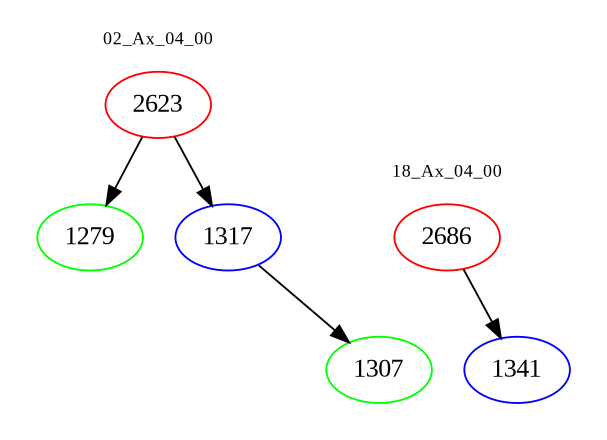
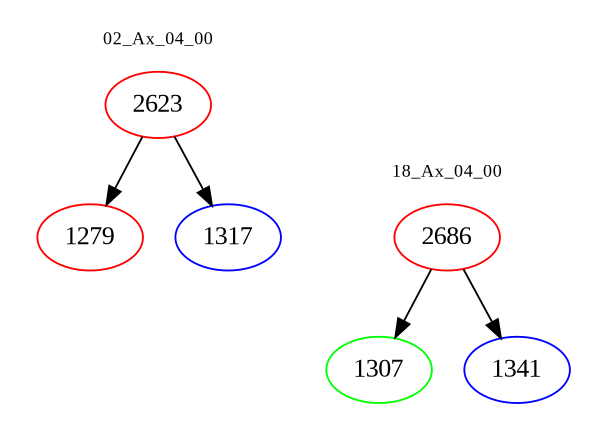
node "1279": color green -> red
edge "1317" -> "1307": now "2686" -> "1307"
